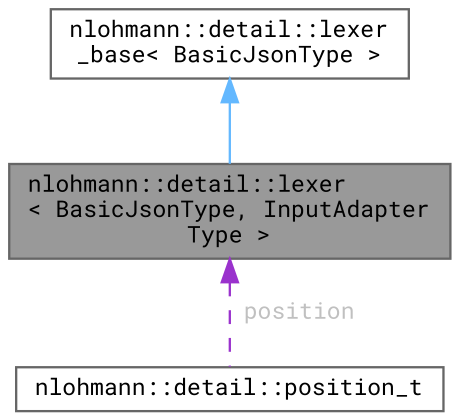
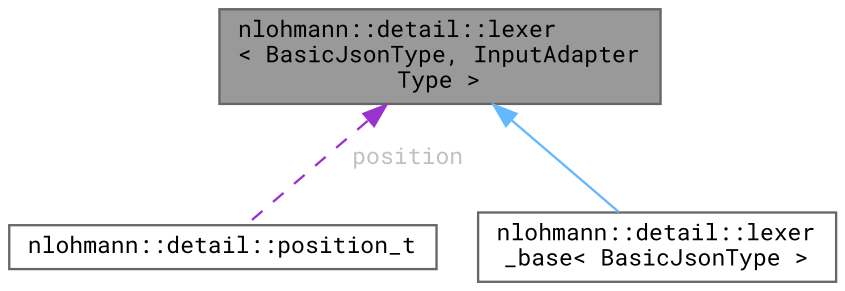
edge "nlohmann::detail::lexer < BasicJsonType, InputAdapter Type >" -> "nlohmann::detail::lexer _base< BasicJsonType >": reversed
